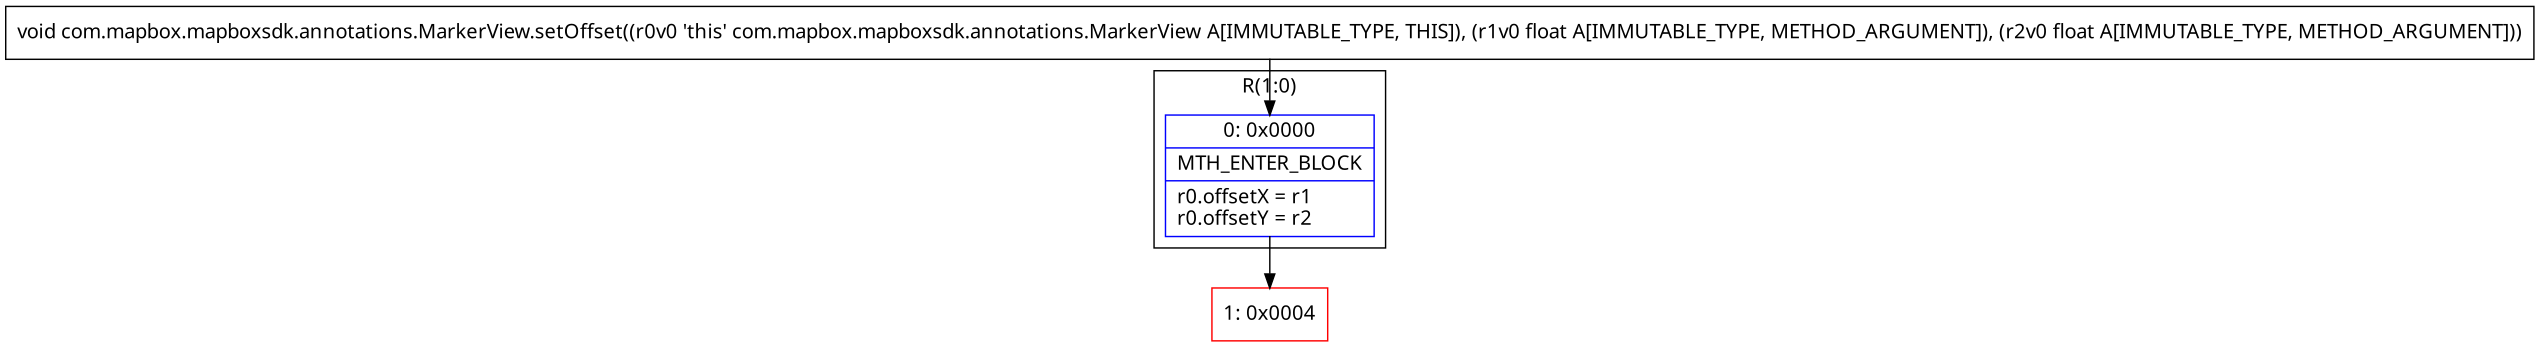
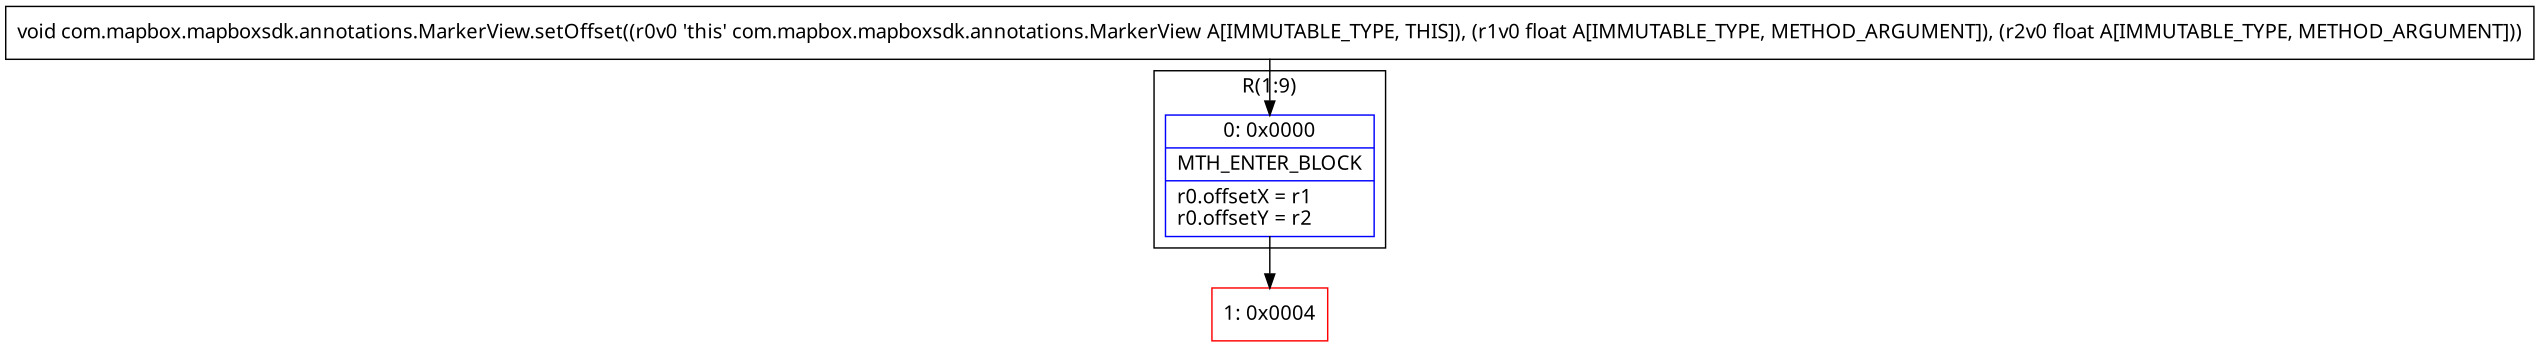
cluster "R(1:0)": label "R(1:0)" -> "R(1:9)"
